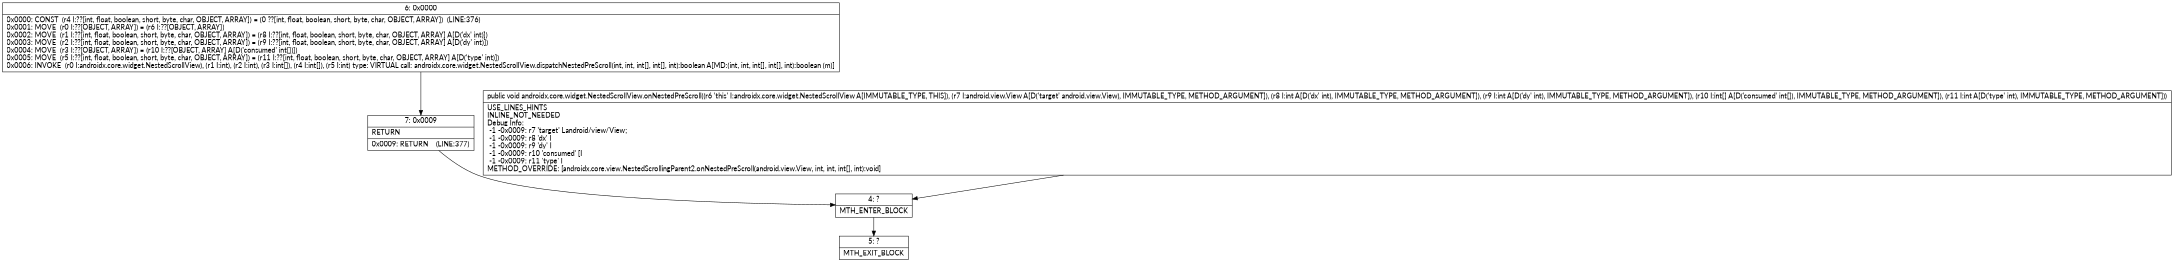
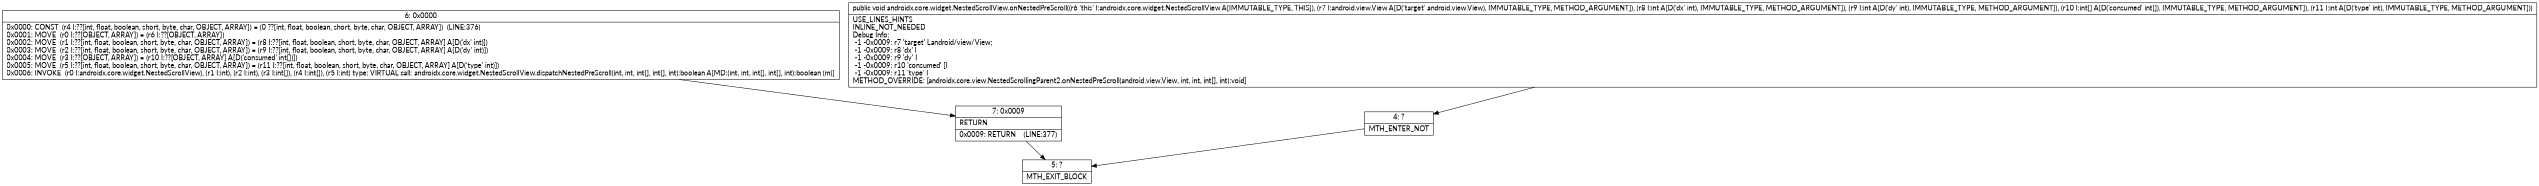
edge "7: 0x0009" -> "4: ?": now "7: 0x0009" -> "5: ?"
node "4: ?": text "MTH_ENTER_BLOCK" -> "MTH_ENTER_NOT"
